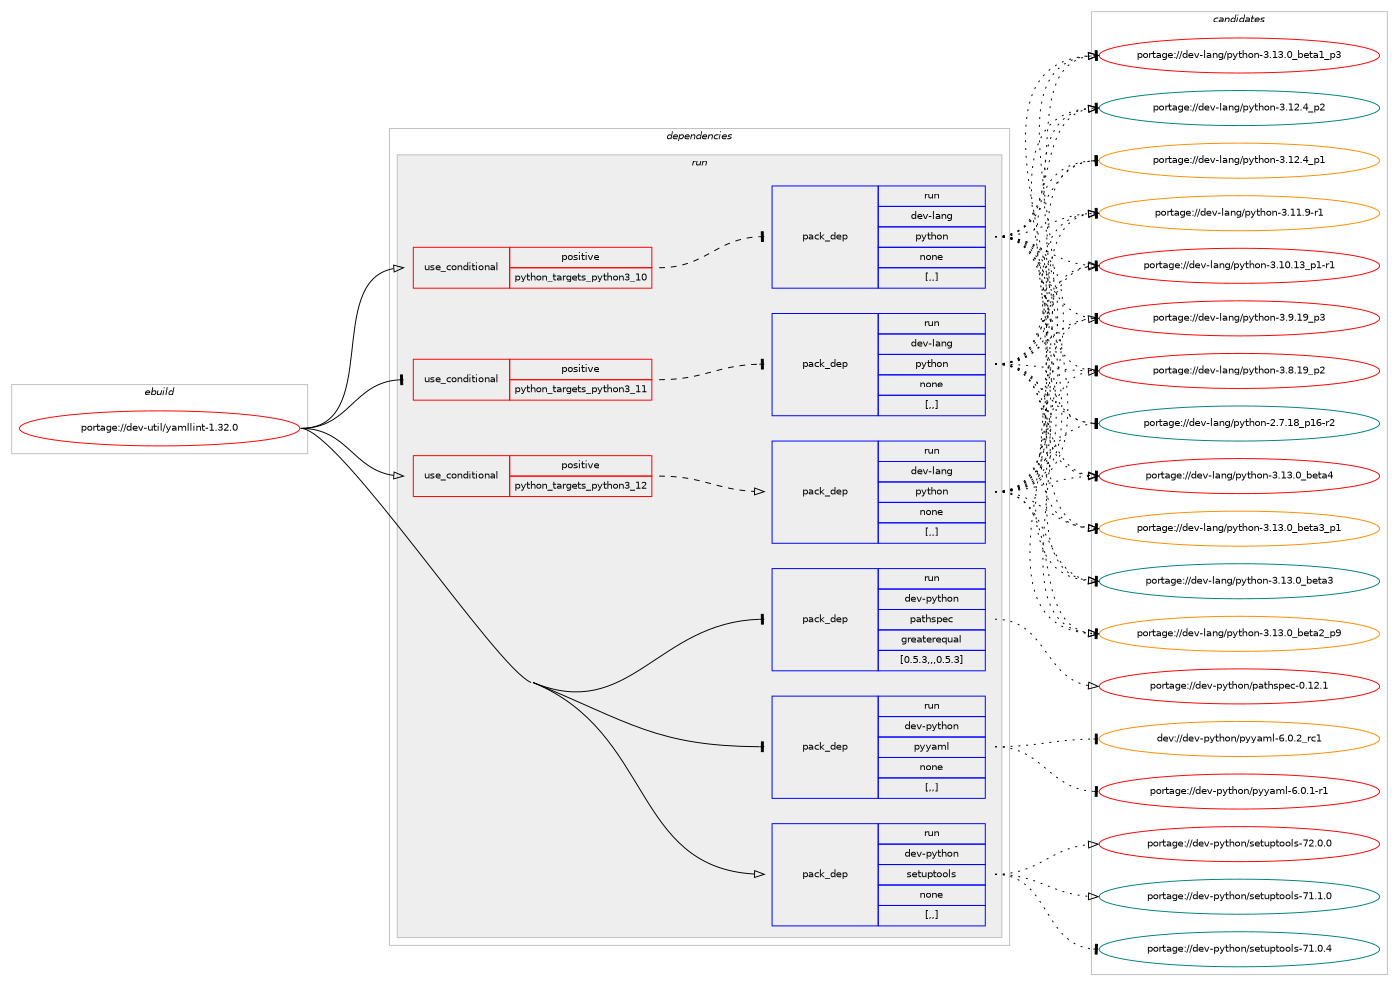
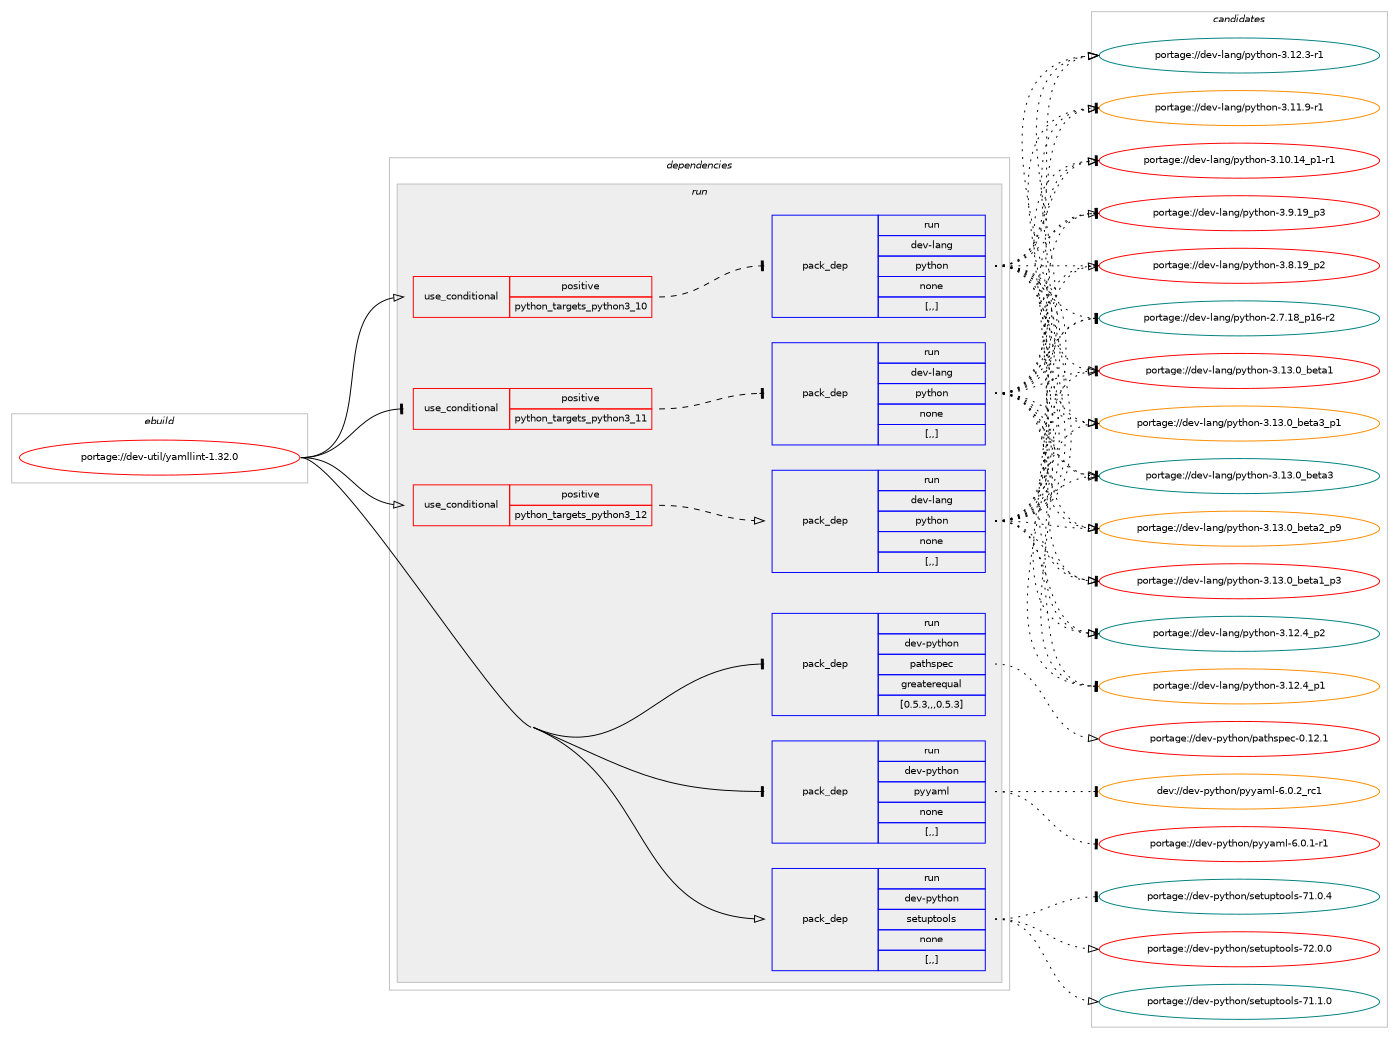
node "portage://dev-lang/python-3.12.3-r1": added
node "portage://dev-lang/python-3.10.13_p1-r1": label "portage://dev-lang/python-3.10.13_p1-r1" -> "portage://dev-lang/python-3.10.14_p1-r1"
node "portage://dev-lang/python-3.13.0_beta4": label "portage://dev-lang/python-3.13.0_beta4" -> "portage://dev-lang/python-3.13.0_beta1"
